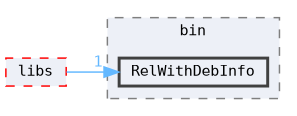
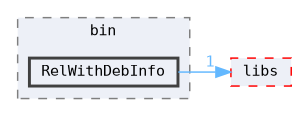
edge "libs" -> "RelWithDebInfo": reversed
